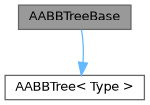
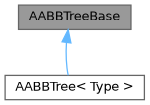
edge "AABBTreeBase" -> "AABBTree< Type >": reversed
